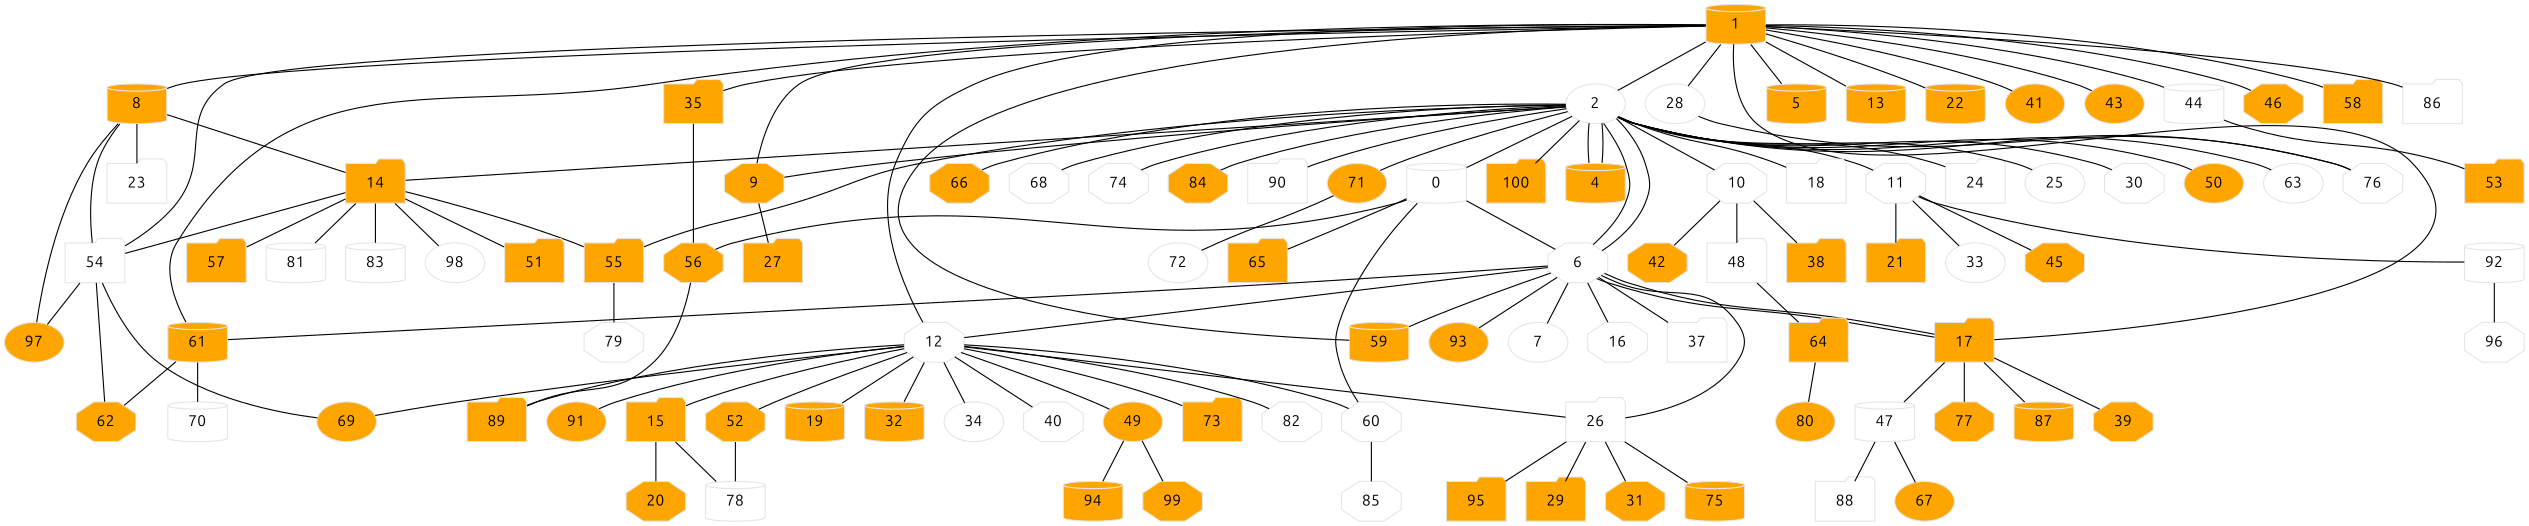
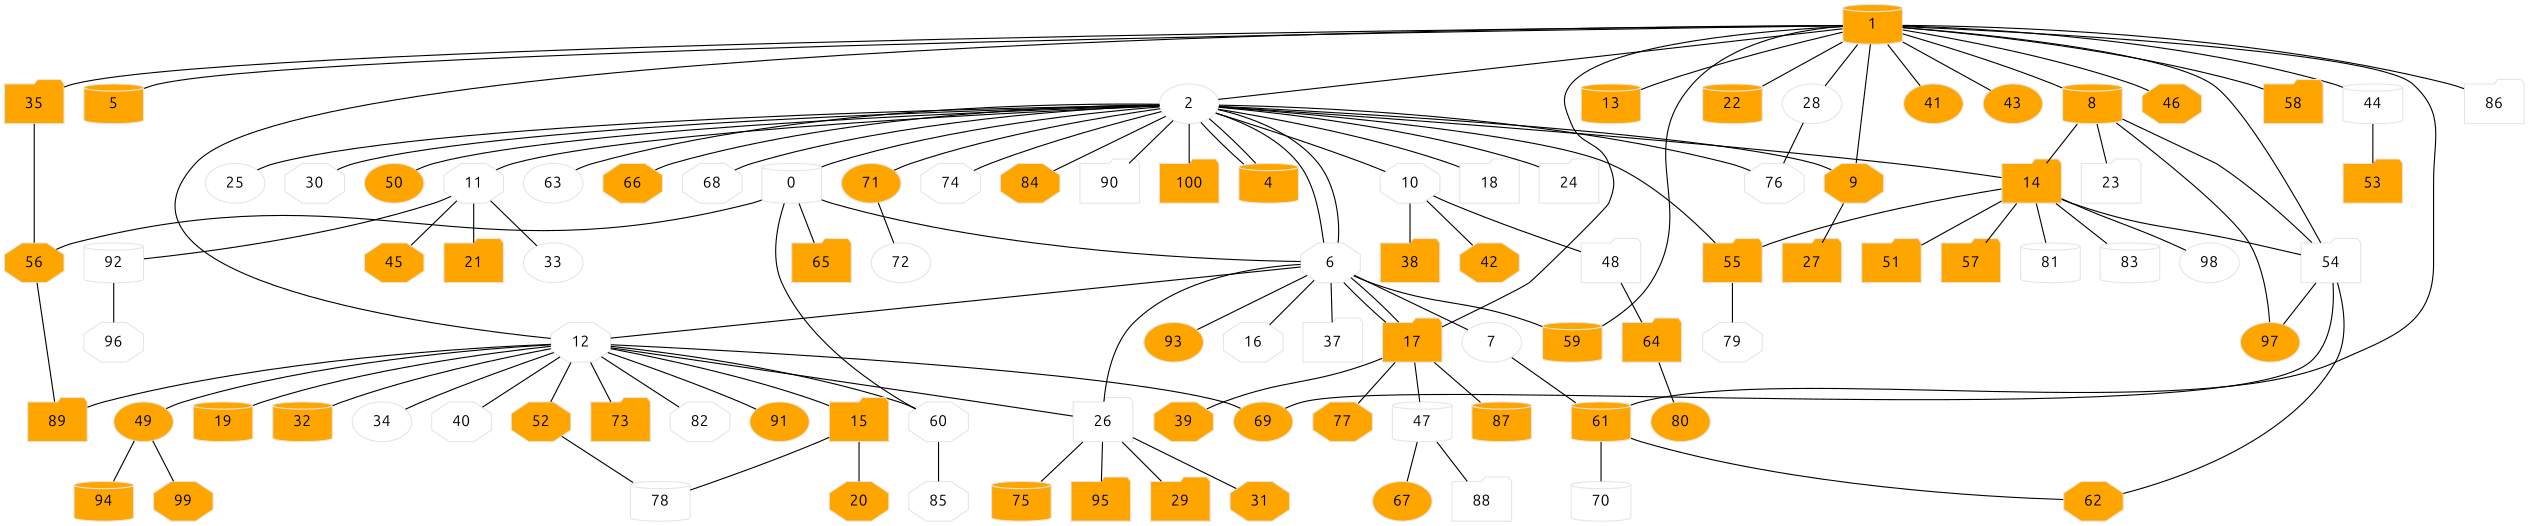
edge "6" -- "61": now "7" -- "61"
